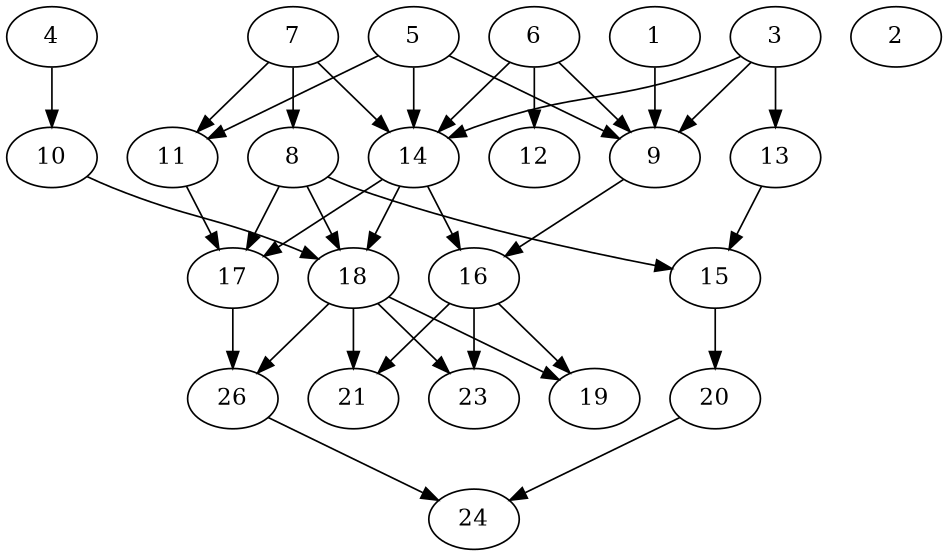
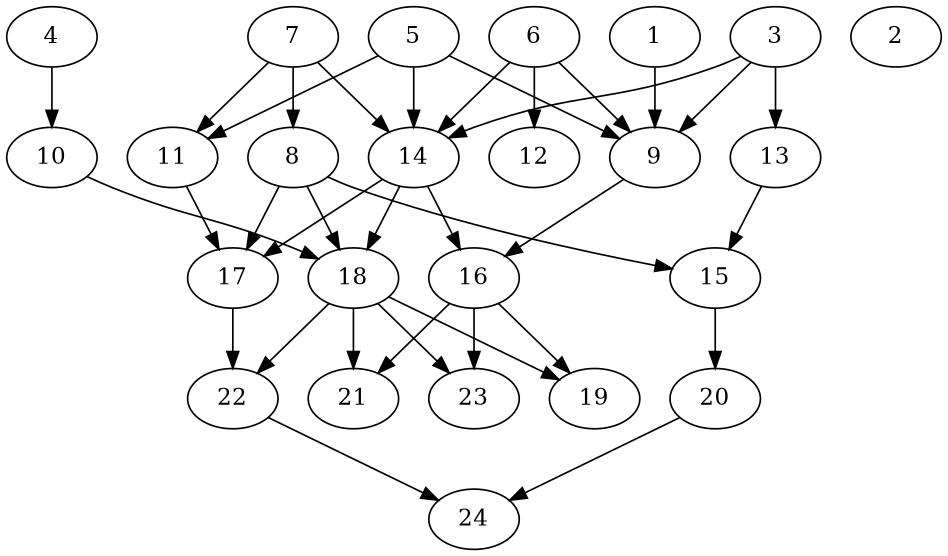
node "26": label "26" -> "22"
